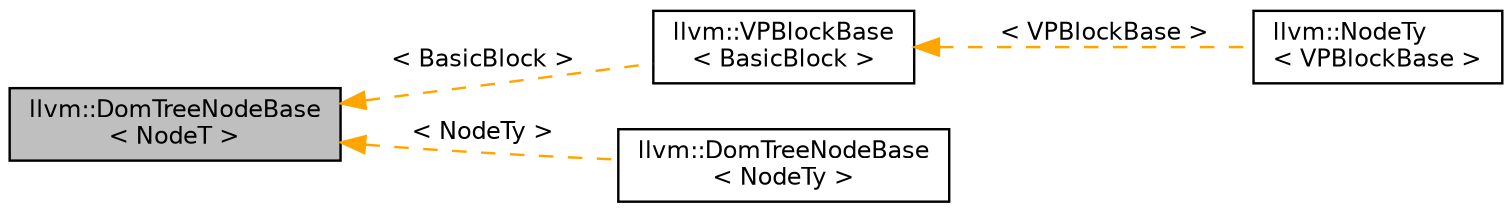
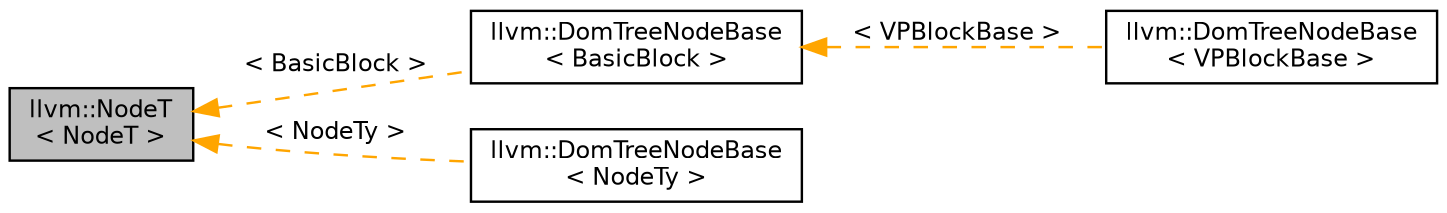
node "llvm::VPBlockBase < BasicBlock >": label "llvm::VPBlockBase < BasicBlock >" -> "llvm::DomTreeNodeBase < BasicBlock >"
node "llvm::NodeTy < VPBlockBase >": label "llvm::NodeTy < VPBlockBase >" -> "llvm::DomTreeNodeBase < VPBlockBase >"
node "llvm::DomTreeNodeBase < NodeT >": label "llvm::DomTreeNodeBase < NodeT >" -> "llvm::NodeT < NodeT >"
